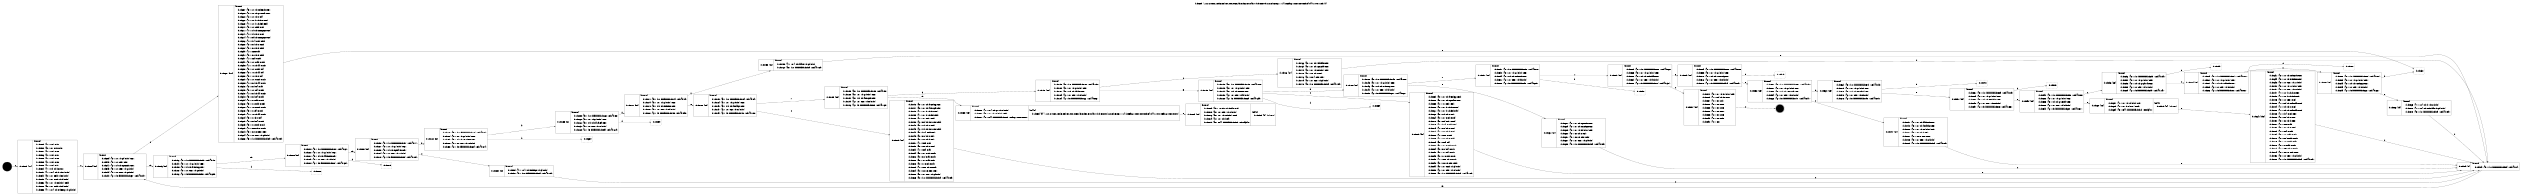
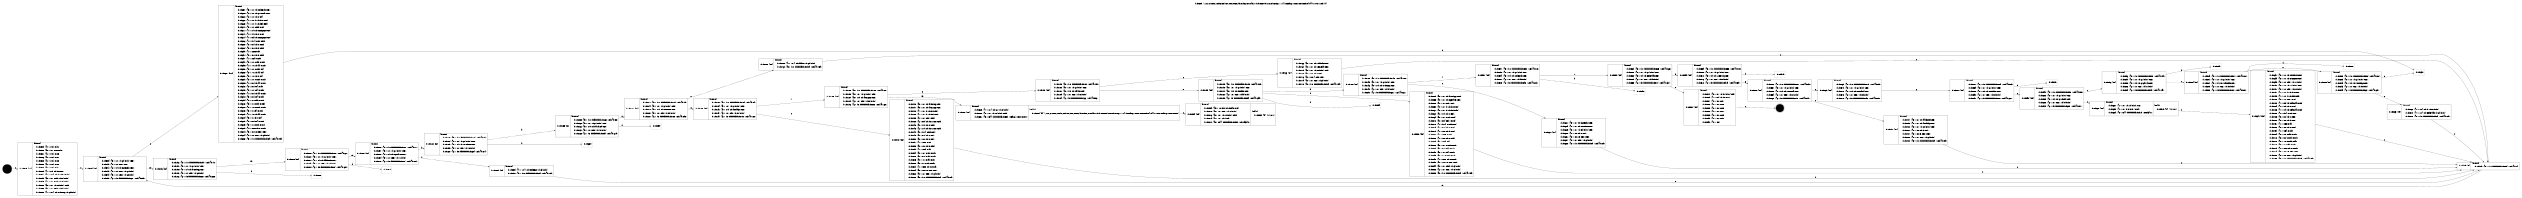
node "0x40179c": removed
